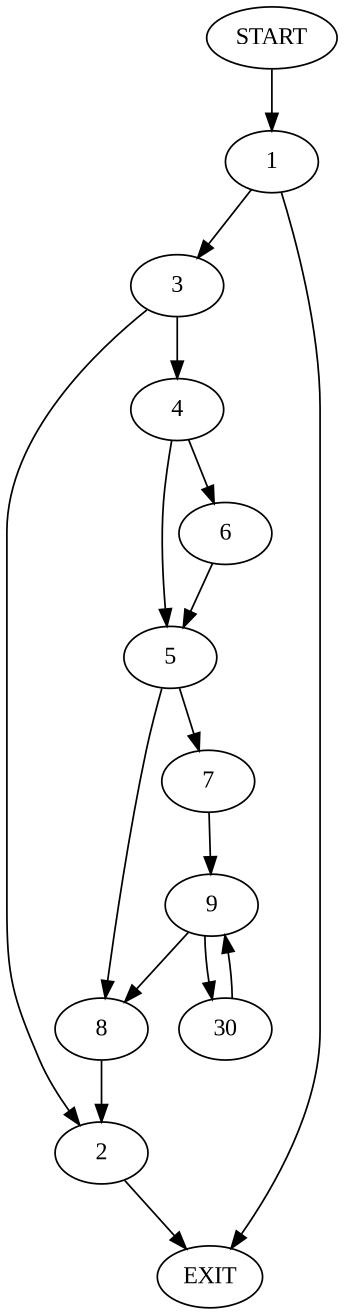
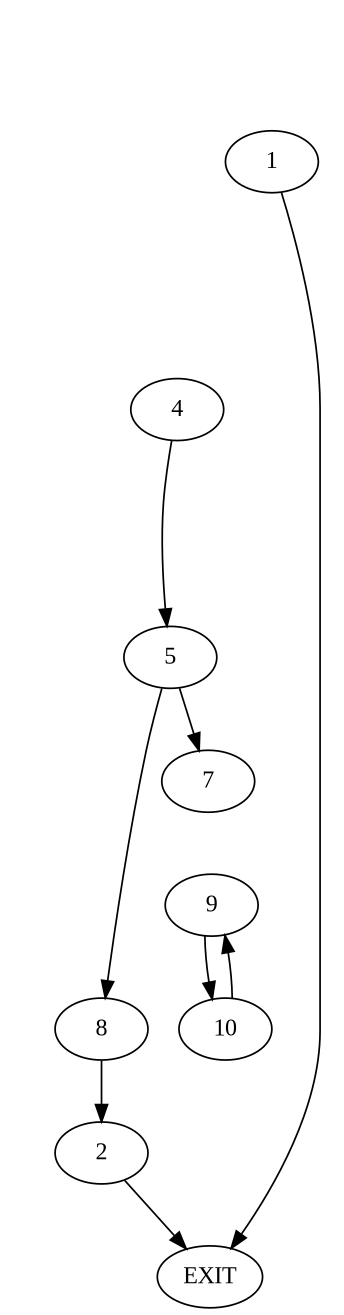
node "START": removed
node "3": removed
node "6": removed
edge "7" -> "9": removed
edge "9" -> "8": removed
node "30": label "30" -> "10"
